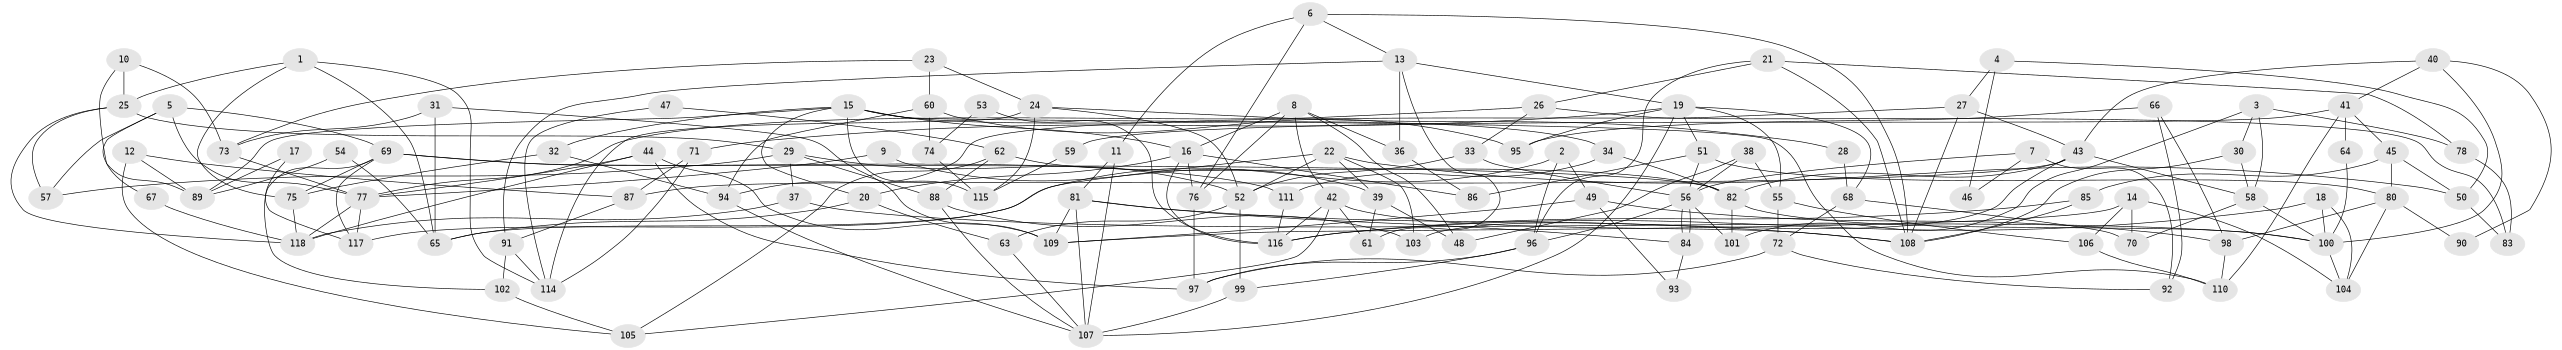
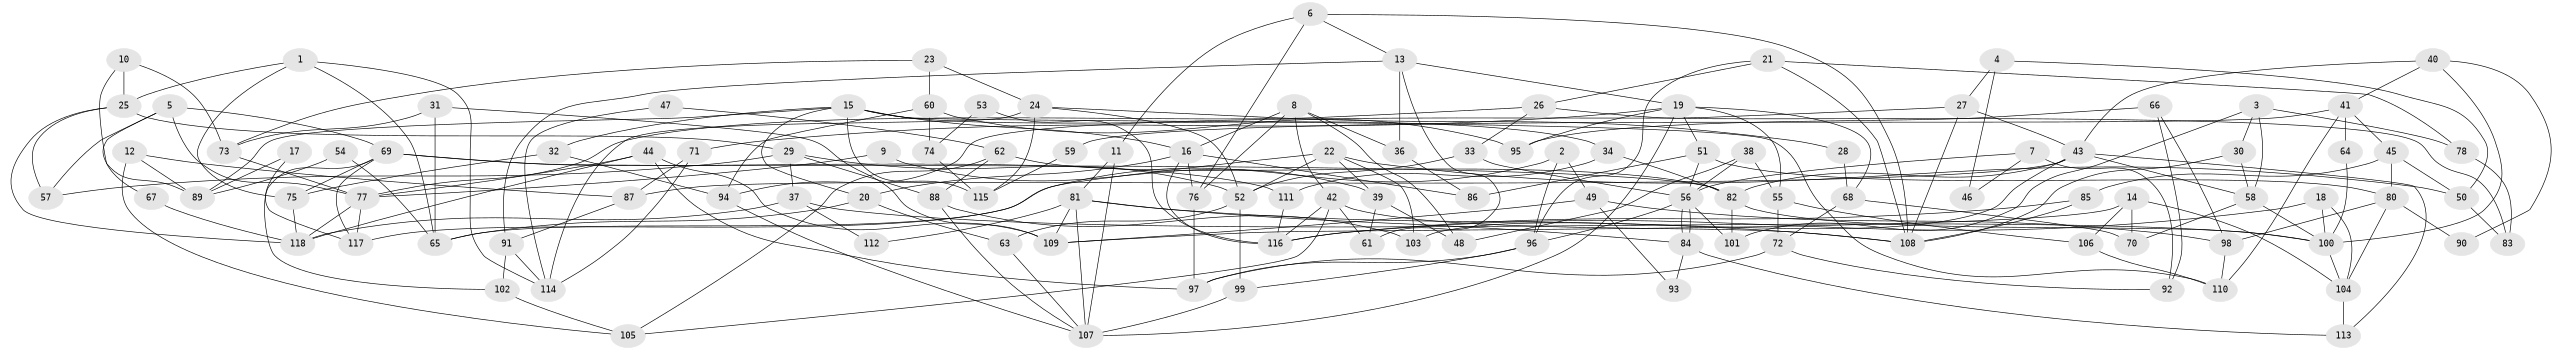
node "112": added
node "113": added
